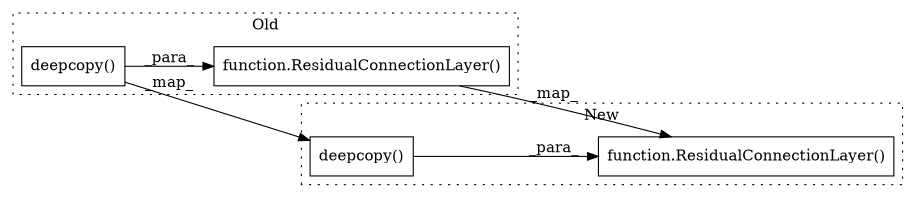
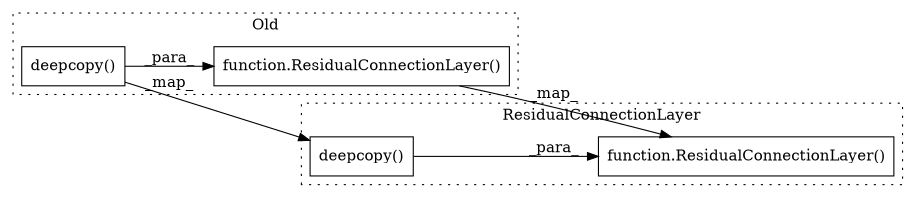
cluster "New": label "New" -> "ResidualConnectionLayer"
